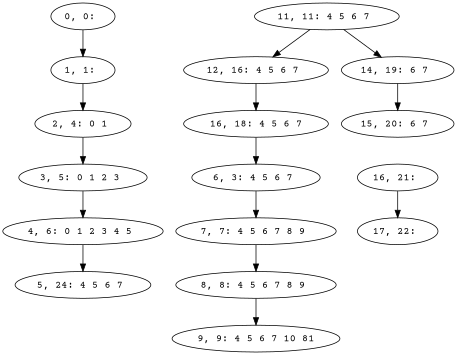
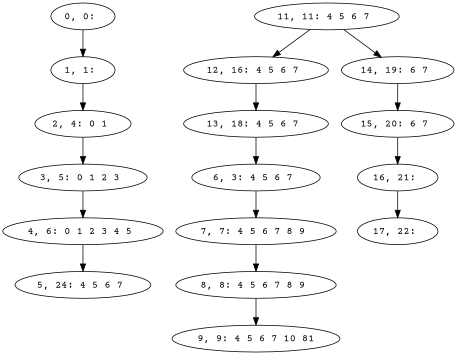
node "16, 18: 4 5 6 7": label "16, 18: 4 5 6 7" -> "13, 18: 4 5 6 7"
edge "15, 20: 6 7" -> "16, 21:": added
